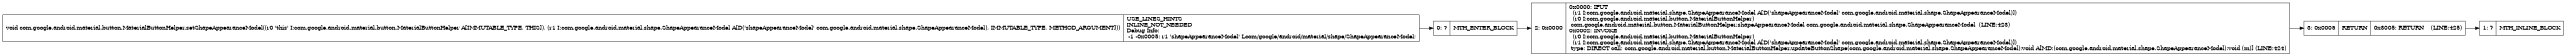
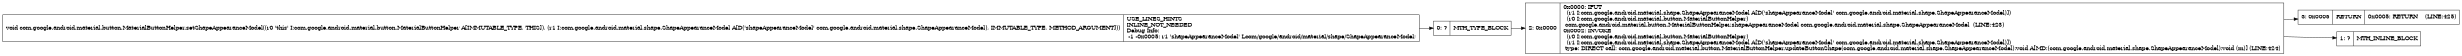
node "0: ?": text "MTH_ENTER_BLOCK" -> "MTH_TYPE_BLOCK"
node "3: 0x0005": text "0x3005: RETURN    (LINE:425)" -> "0x0005: RETURN    (LINE:425)"
edge "3: 0x0005" -> "1: ?": now "2: 0x0000" -> "1: ?"
